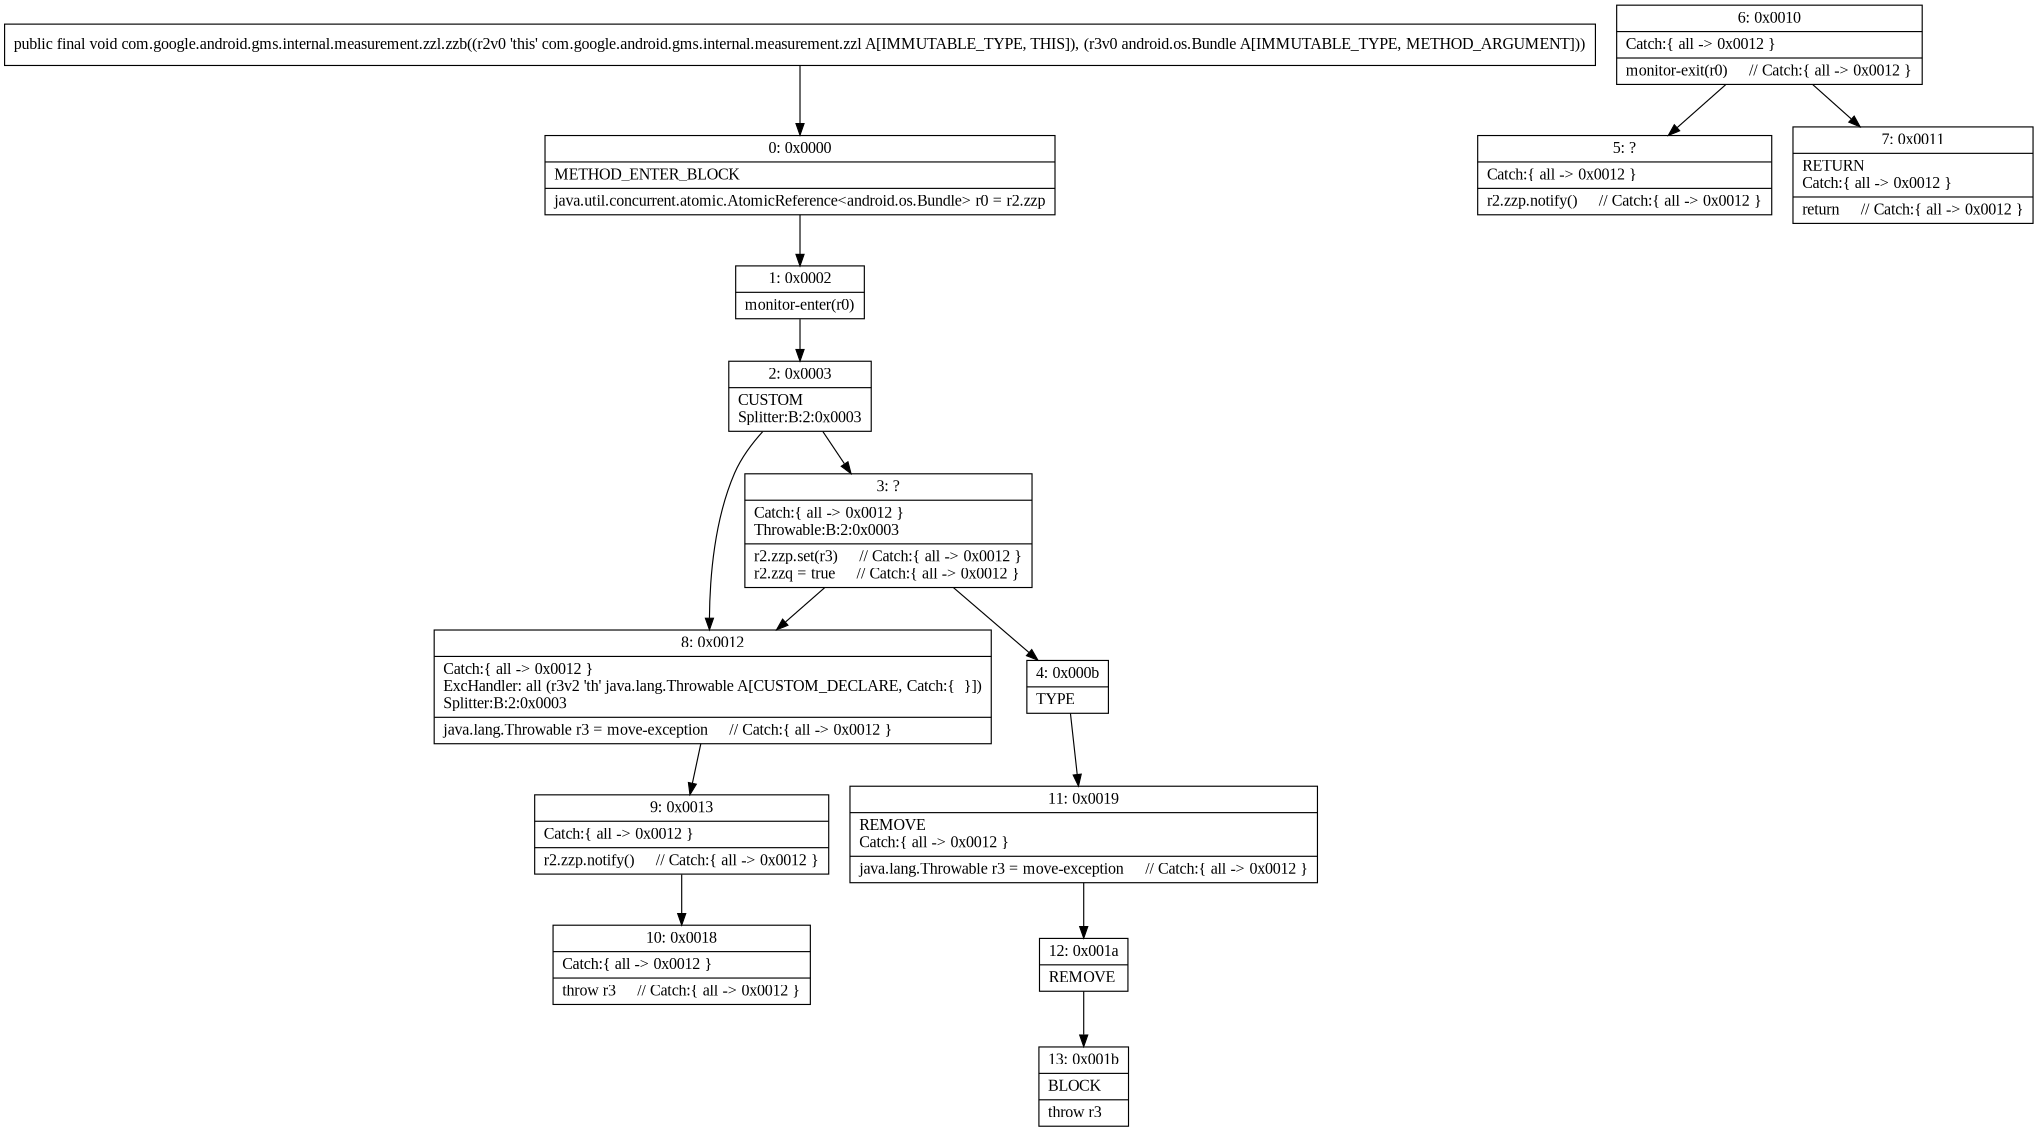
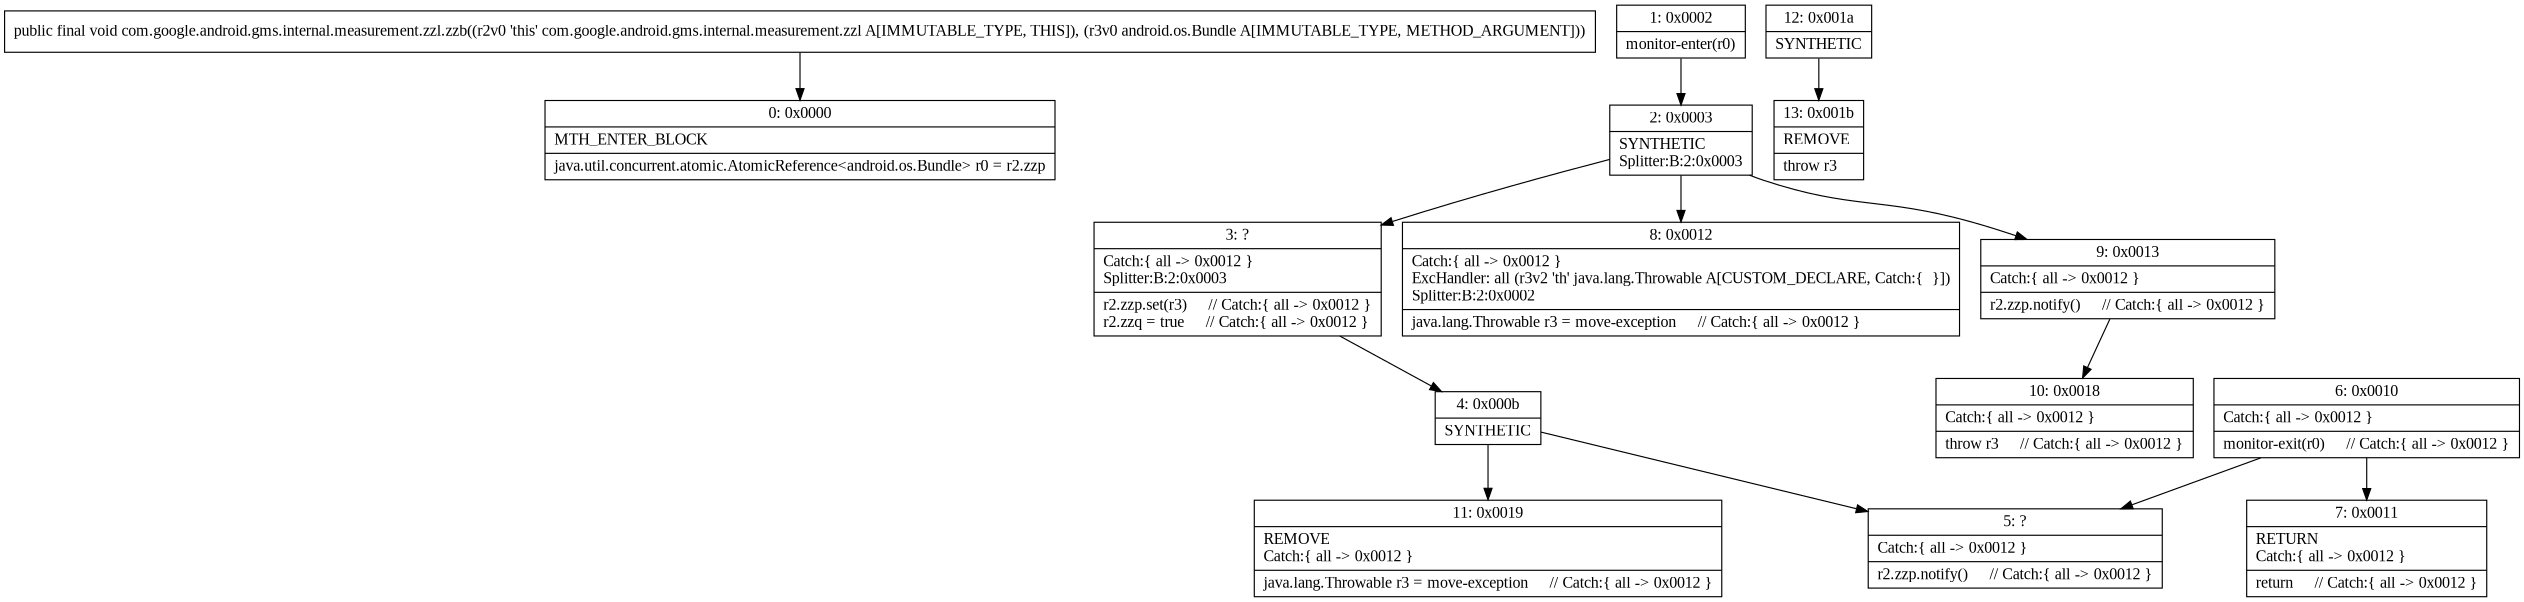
node "0: 0x0000": text "METHOD_ENTER_BLOCK" -> "MTH_ENTER_BLOCK"
edge "0: 0x0000" -> "1: 0x0002": removed
node "2: 0x0003": text "CUSTOM" -> "SYNTHETIC"
edge "4: 0x000b" -> "5: ?": added
node "3: ?": text "Throwable:B:2:0x0003" -> "Splitter:B:2:0x0003"
edge "3: ?" -> "8: 0x0012": removed
node "4: 0x000b": text "TYPE" -> "SYNTHETIC"
node "8: 0x0012": text "Splitter:B:2:0x0003" -> "Splitter:B:2:0x0002"
edge "8: 0x0012" -> "9: 0x0013": now "2: 0x0003" -> "9: 0x0013"
edge "11: 0x0019" -> "12: 0x001a": removed
node "12: 0x001a": text "REMOVE" -> "SYNTHETIC"
node "13: 0x001b": text "BLOCK" -> "REMOVE"
